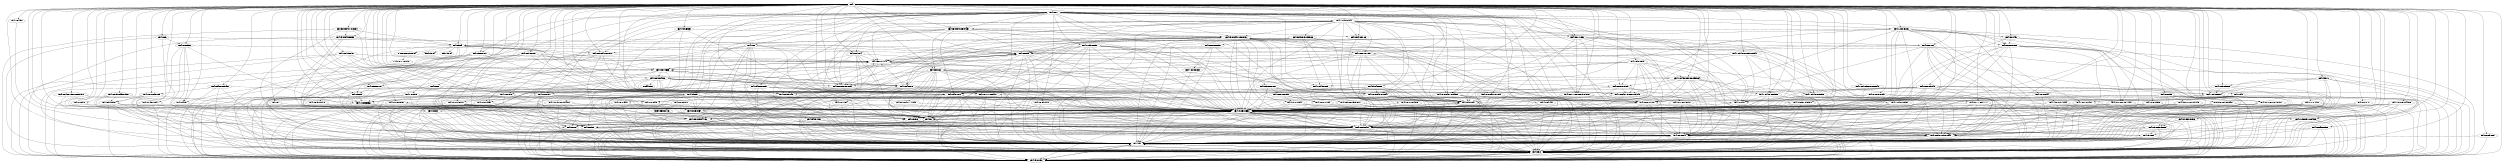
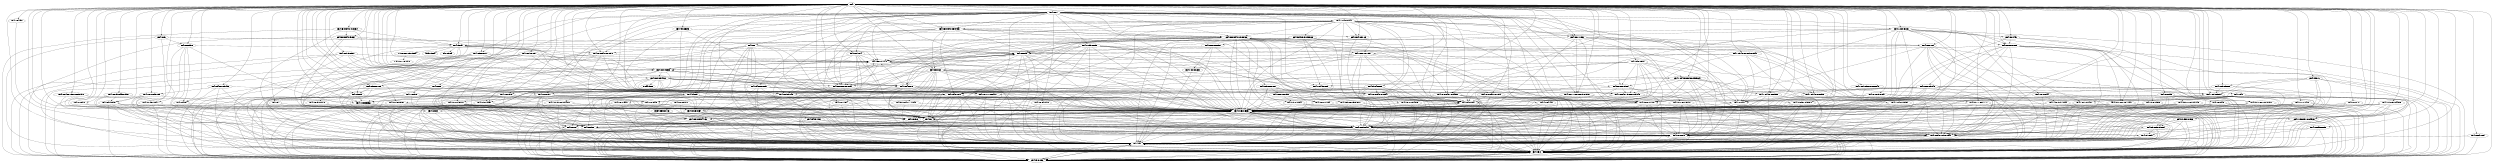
node "experimental-DB_File": label "experimental-DB_File" -> "perl-DB_File"
